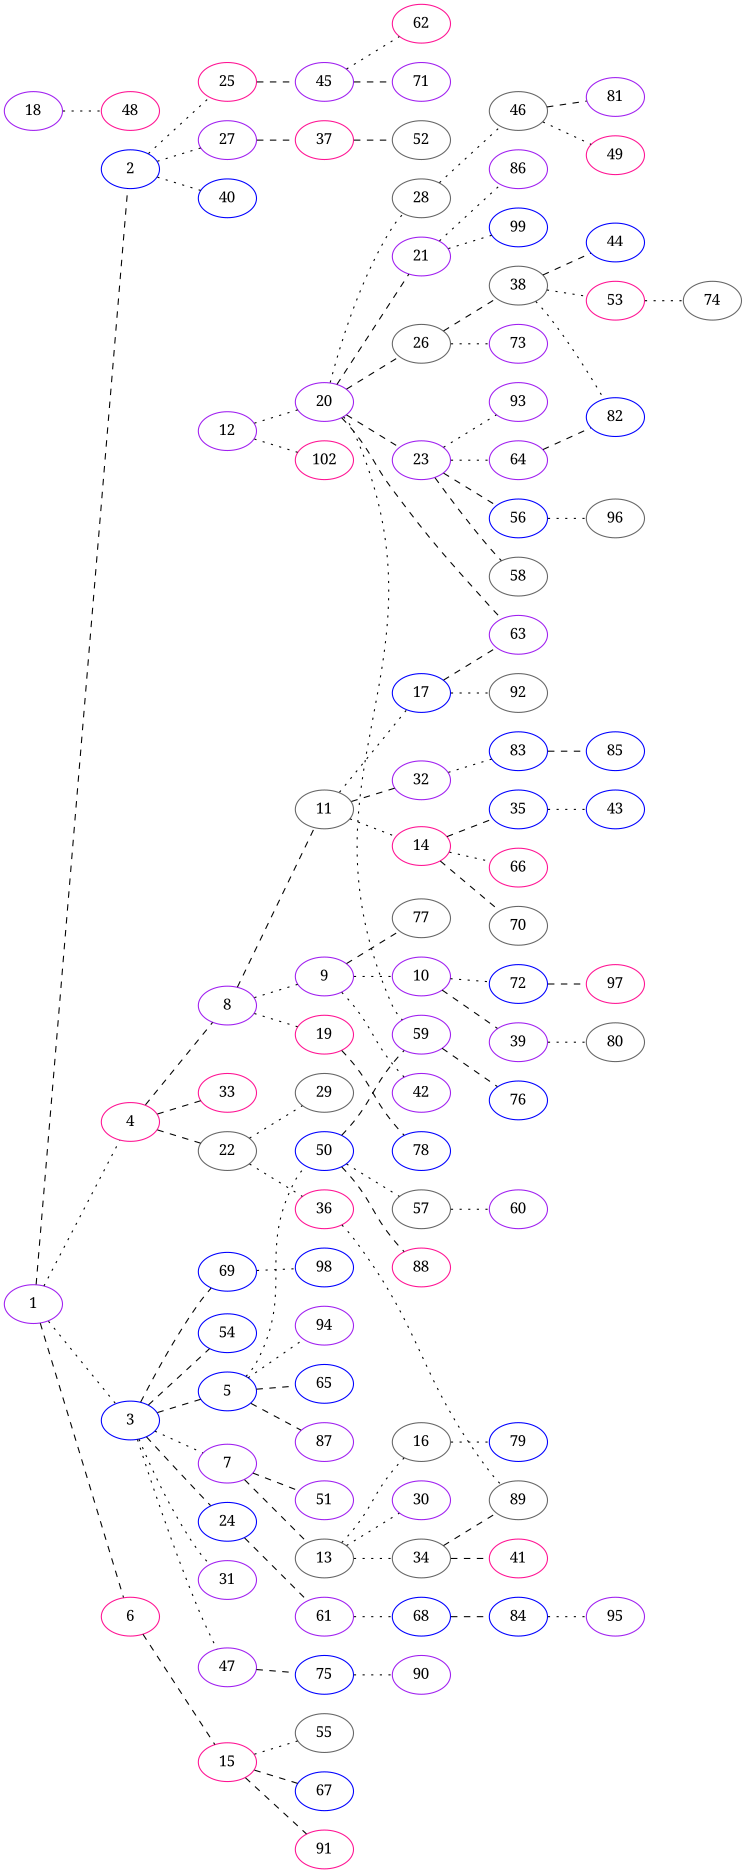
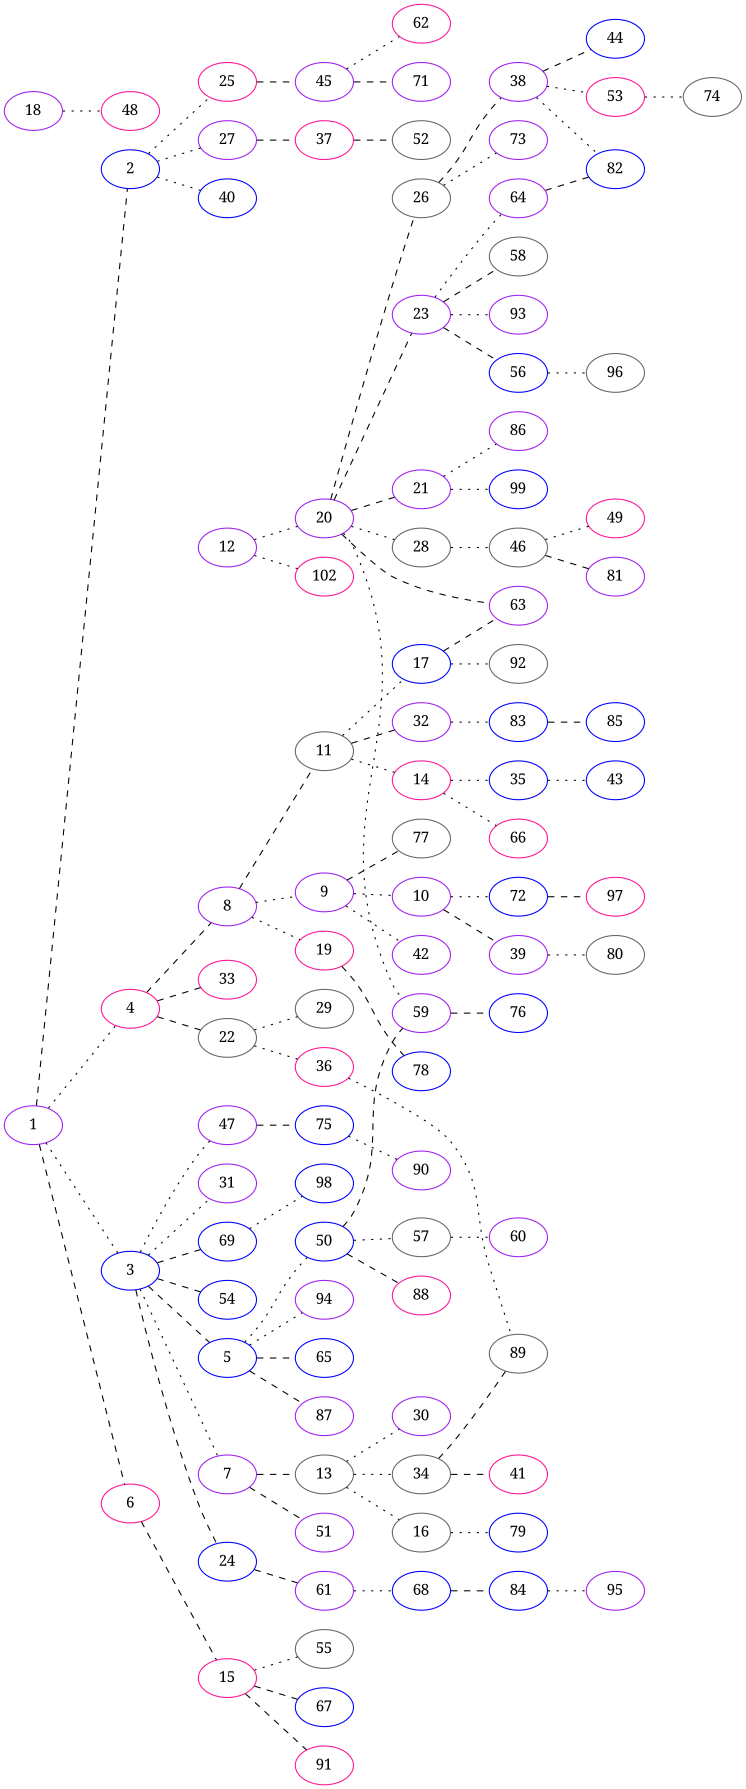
node "38": color gray40 -> purple
edge "35" -- "14": style dashed -> dotted
node "70": removed
